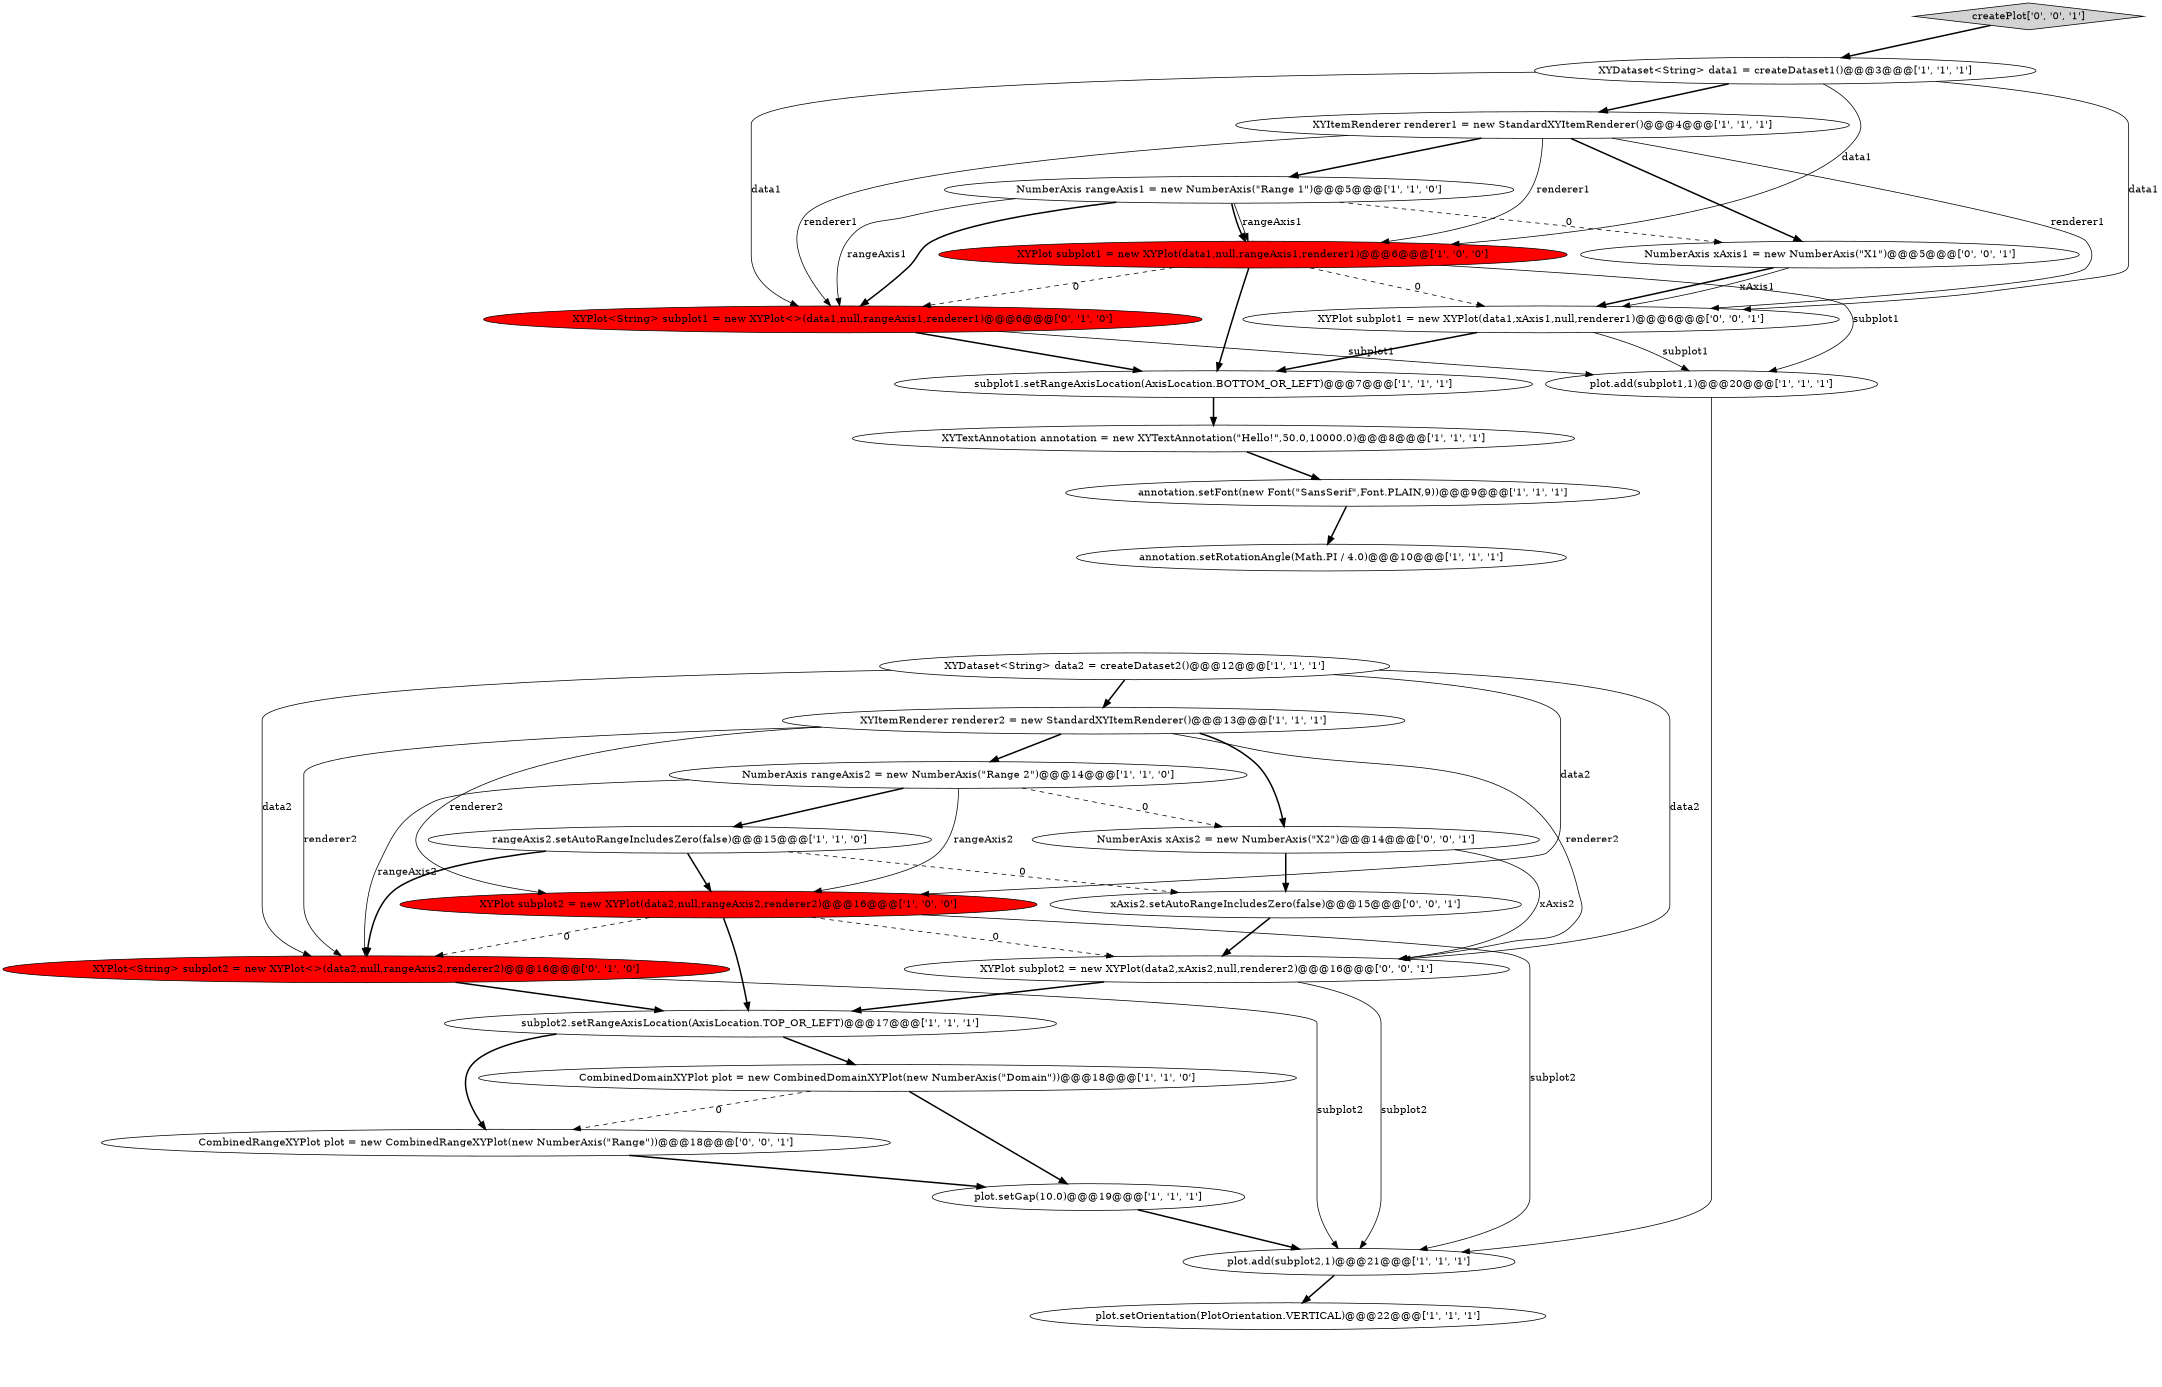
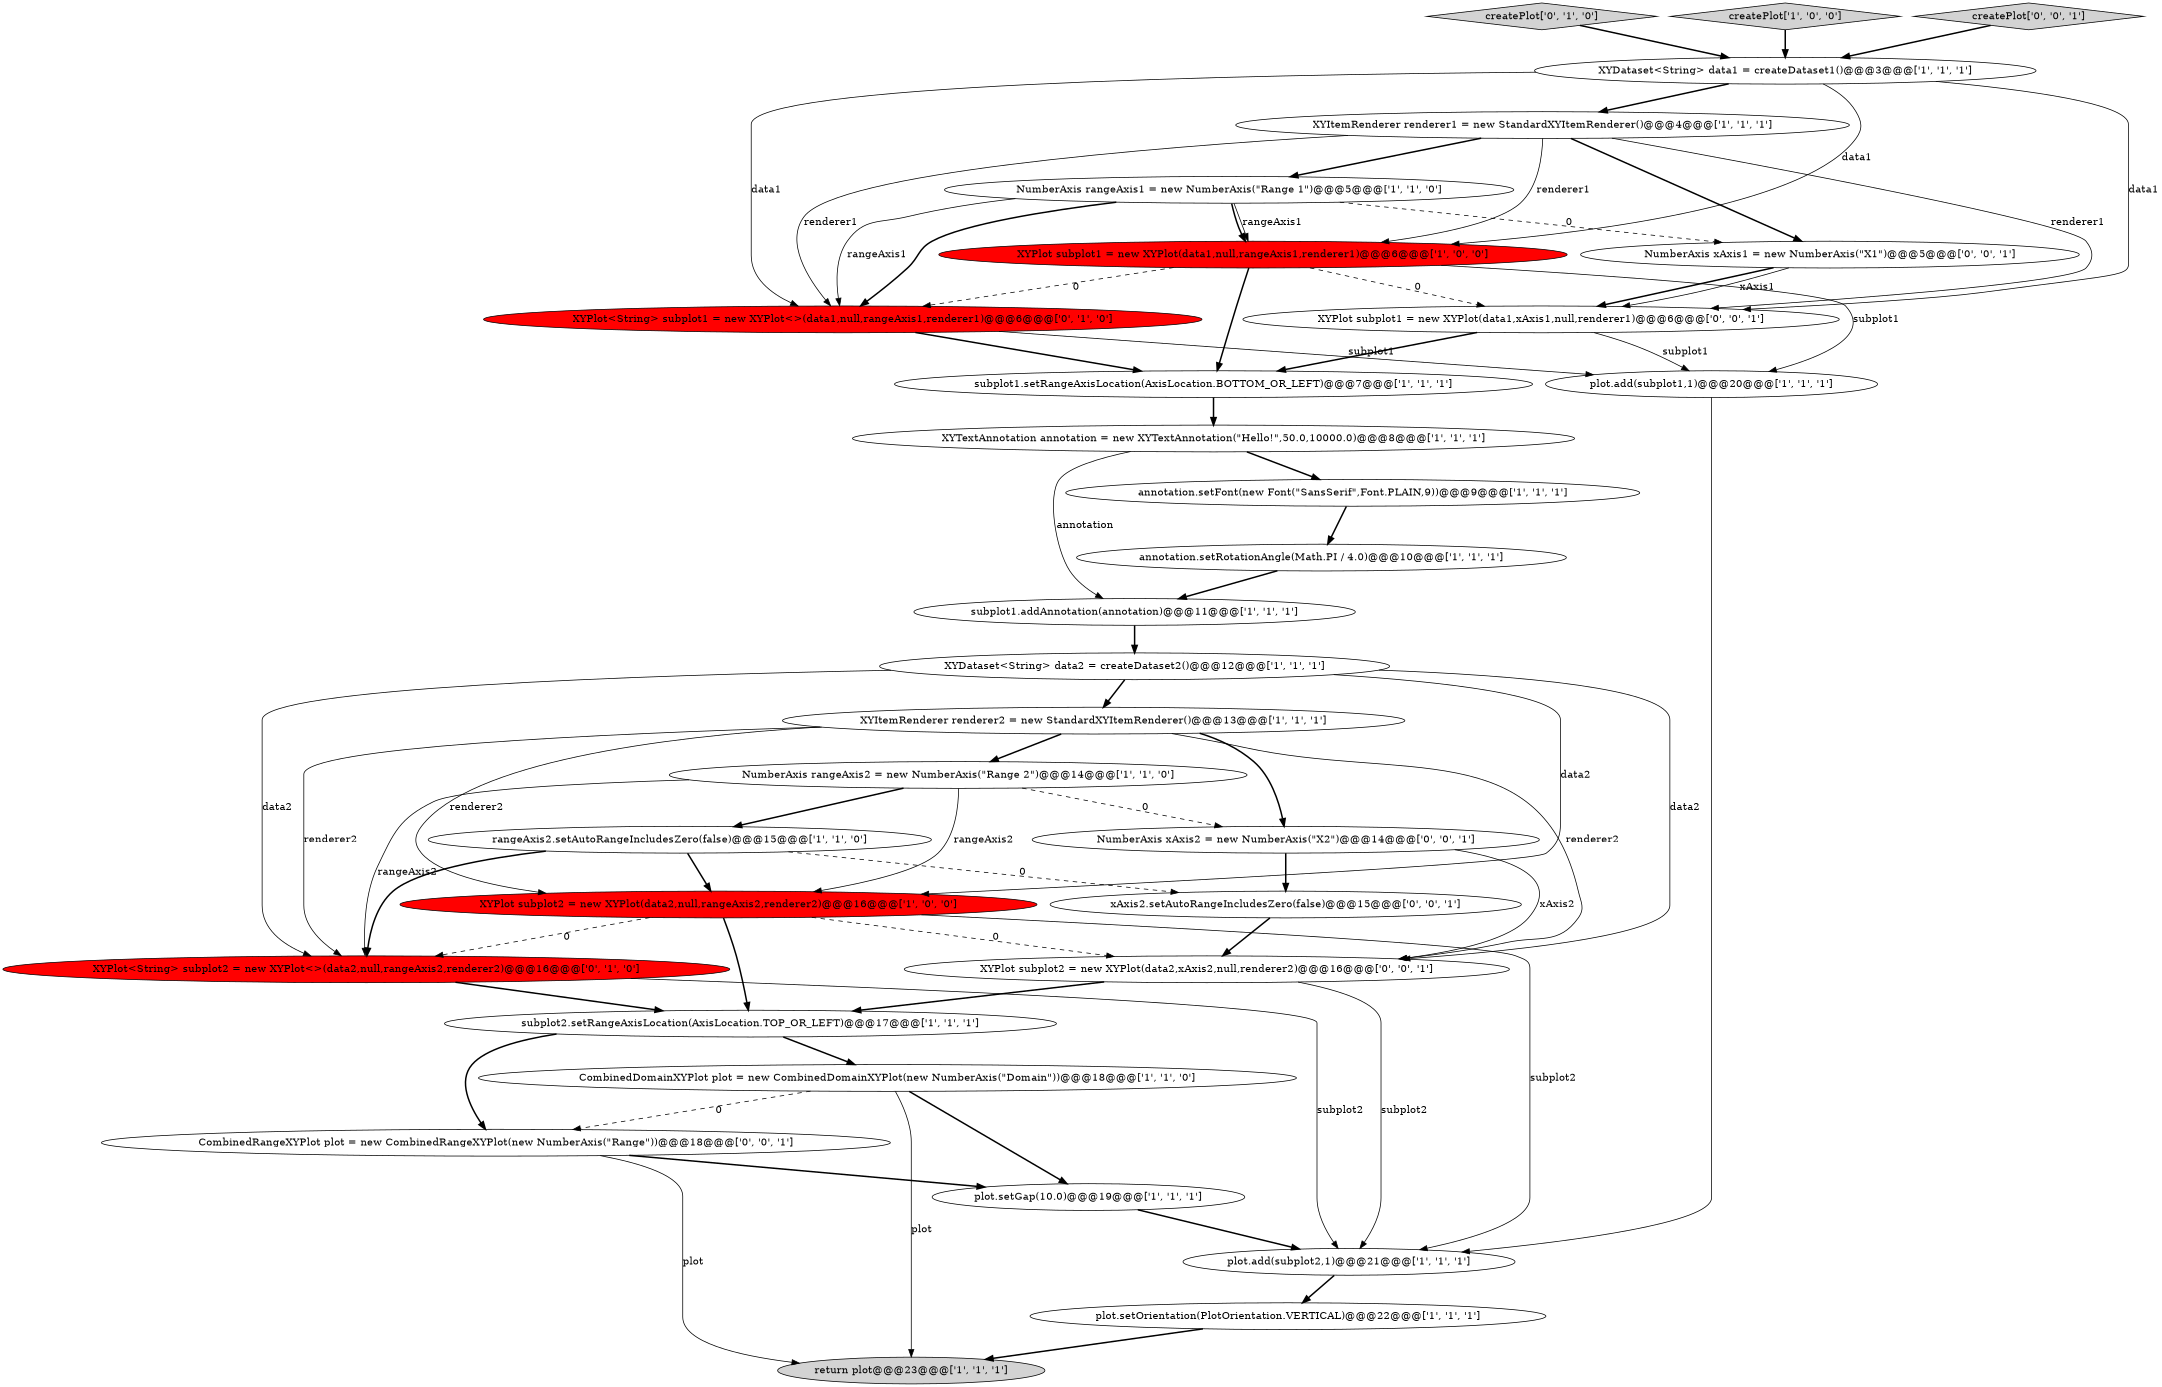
node "createPlot['0', '1', '0']": added
node "createPlot['1', '0', '0']": added
node "subplot1.addAnnotation(annotation)@@@11@@@['1', '1', '1']": added
node "return plot@@@23@@@['1', '1', '1']": added
